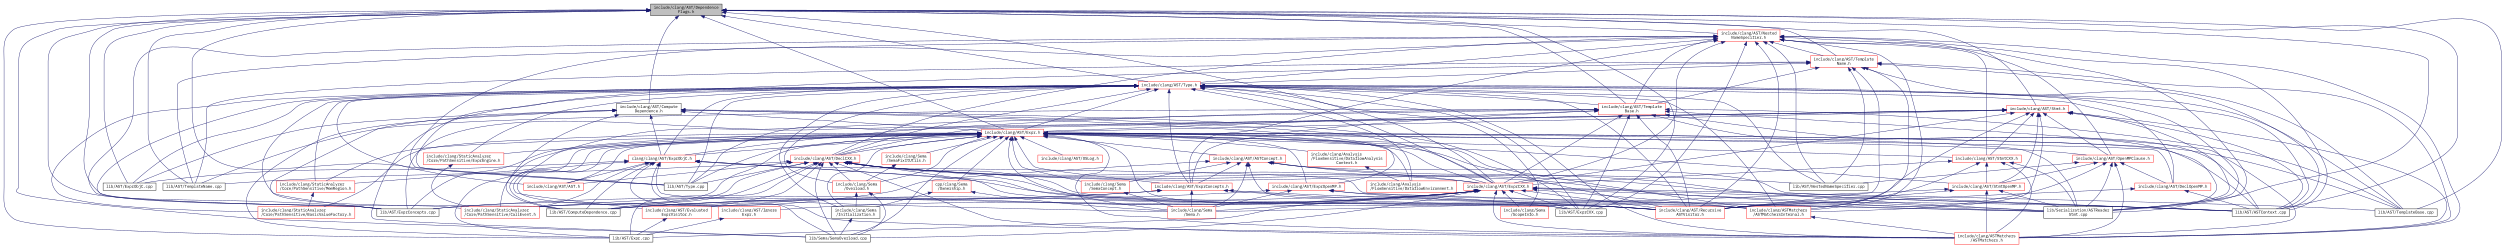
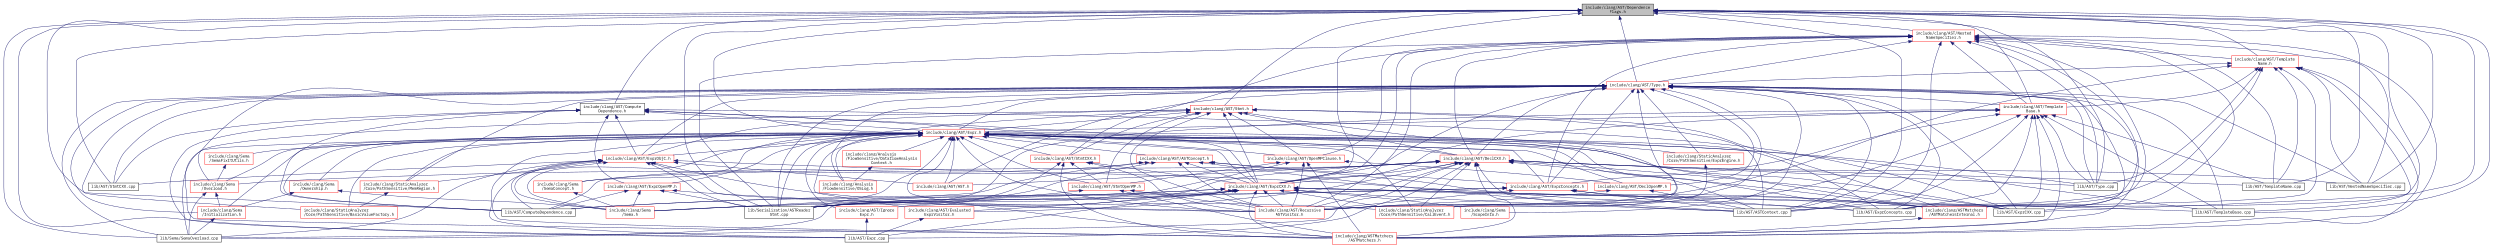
node "clang/clang/AST/ExprObjC.h": label "clang/clang/AST/ExprObjC.h" -> "include/clang/AST/ExprObjC.h"
node "include/clang/AST/OSLog.h": removed
edge "lib/AST/NestedNameSpecifier.cpp" -> "include/clang/AST/OpenMPClause.h": now "lib/AST/NestedNameSpecifier.cpp" -> "include/clang/AST/Dependence Flags.h"
node "lib/AST/ExprObjC.cpp": label "lib/AST/ExprObjC.cpp" -> "lib/AST/StmtCXX.cpp"
node "cpp/clang/Sema /Ownership.h": label "cpp/clang/Sema /Ownership.h" -> "include/clang/Sema /Ownership.h"
node "include/clang/Analysis /FlowSensitive/DataflowEnvironment.h": label "include/clang/Analysis /FlowSensitive/DataflowEnvironment.h" -> "include/clang/Analysis /FlowSensitive/OSLog.h"
edge "include/clang/Sema /Sema.h" -> "include/clang/AST/StmtOpenMP.h": removed
node "include/clang/Sema /Initialization.h": color black -> red
